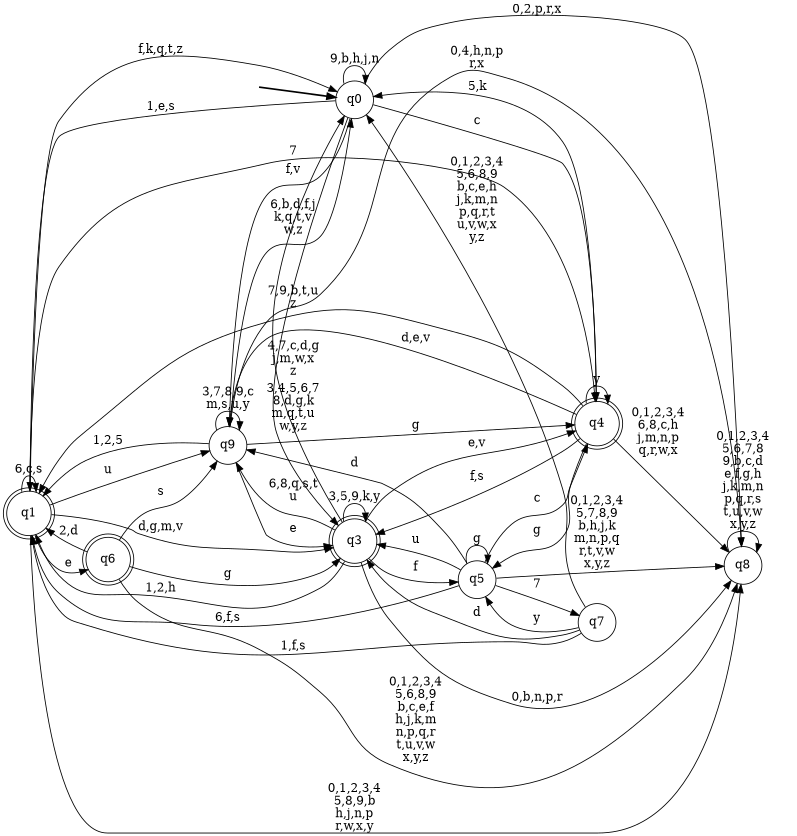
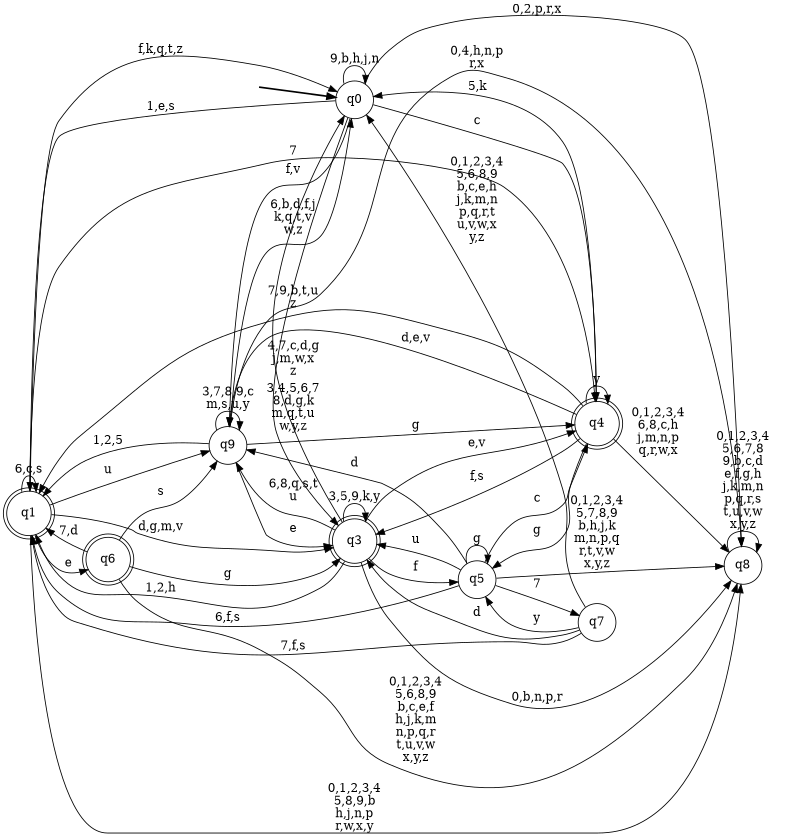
edge "q6" -> "q1": label "2,d" -> "7,d"
edge "q7" -> "q1": label "1,f,s" -> "7,f,s"
